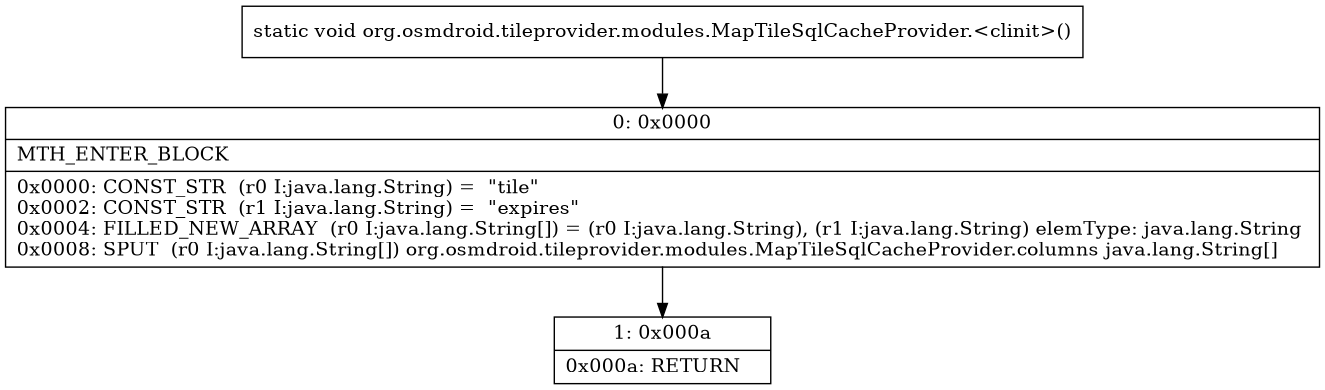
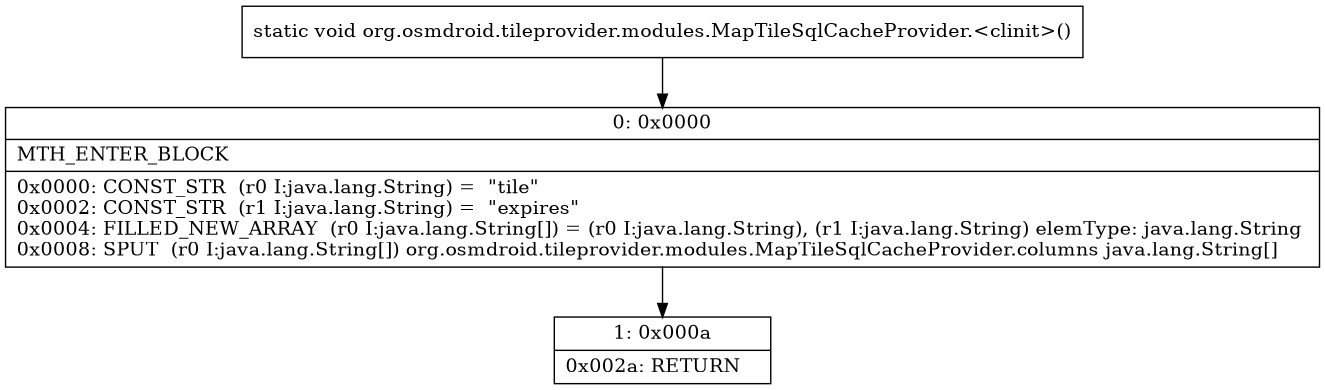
node "1: 0x000a": text "0x000a: RETURN" -> "0x002a: RETURN"
